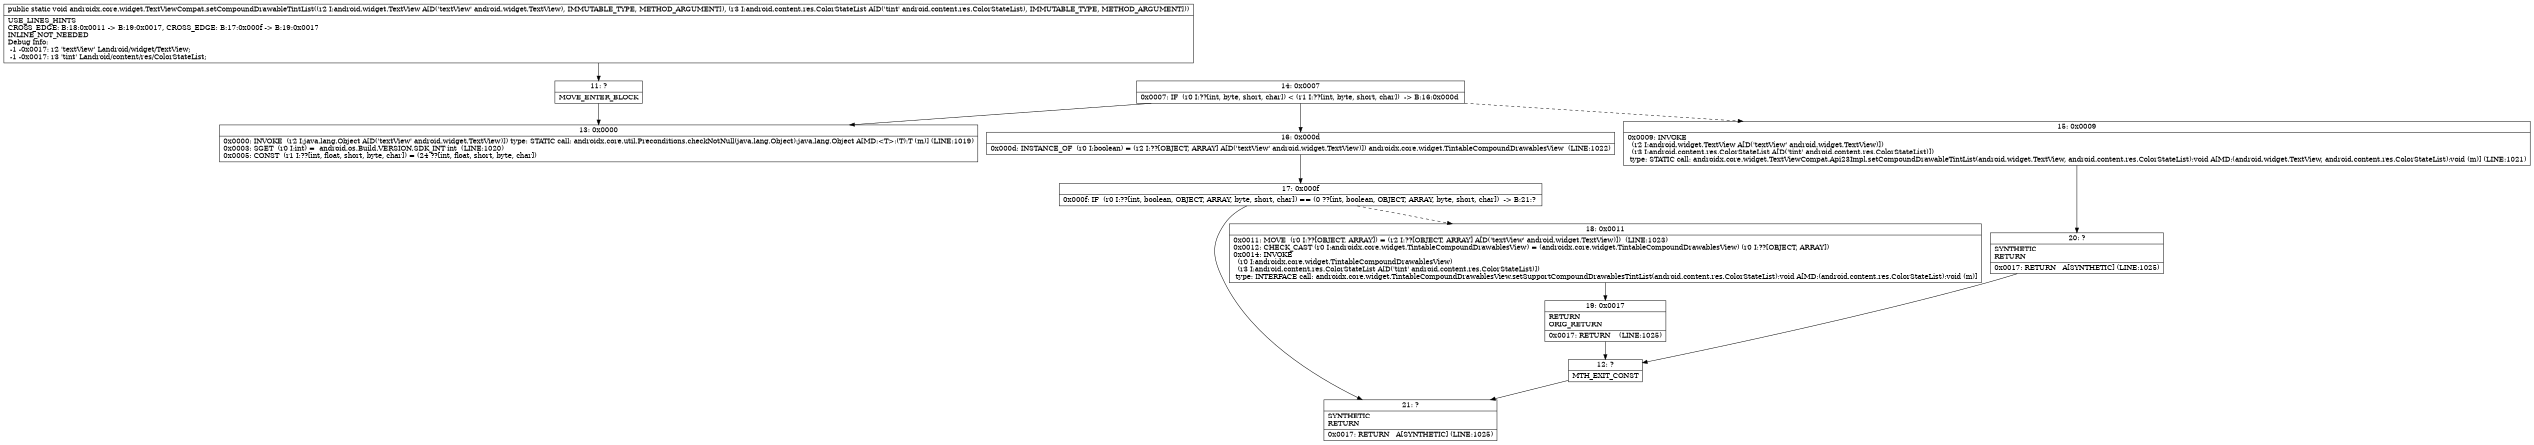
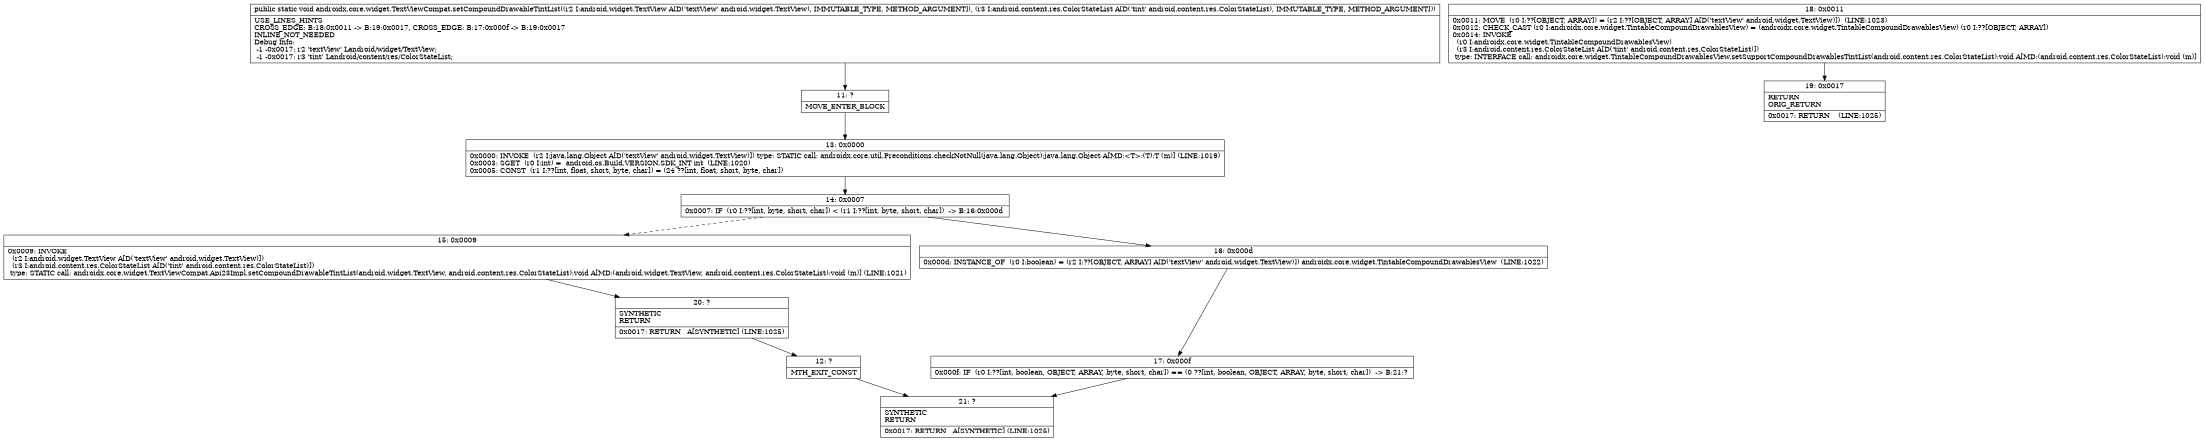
edge "14: 0x0007" -> "13: 0x0000": reversed
edge "17: 0x000f" -> "18: 0x0011": removed
edge "19: 0x0017" -> "12: ?": removed
